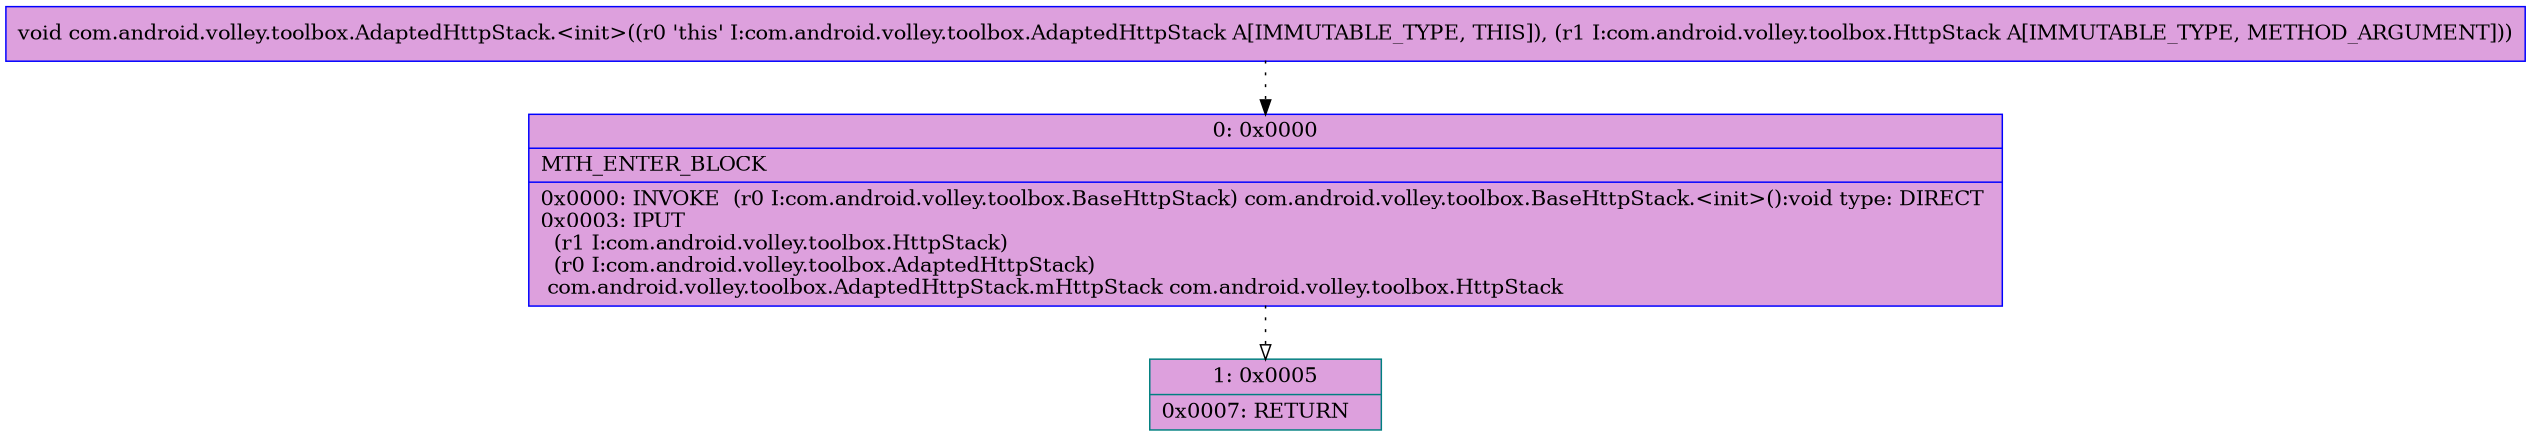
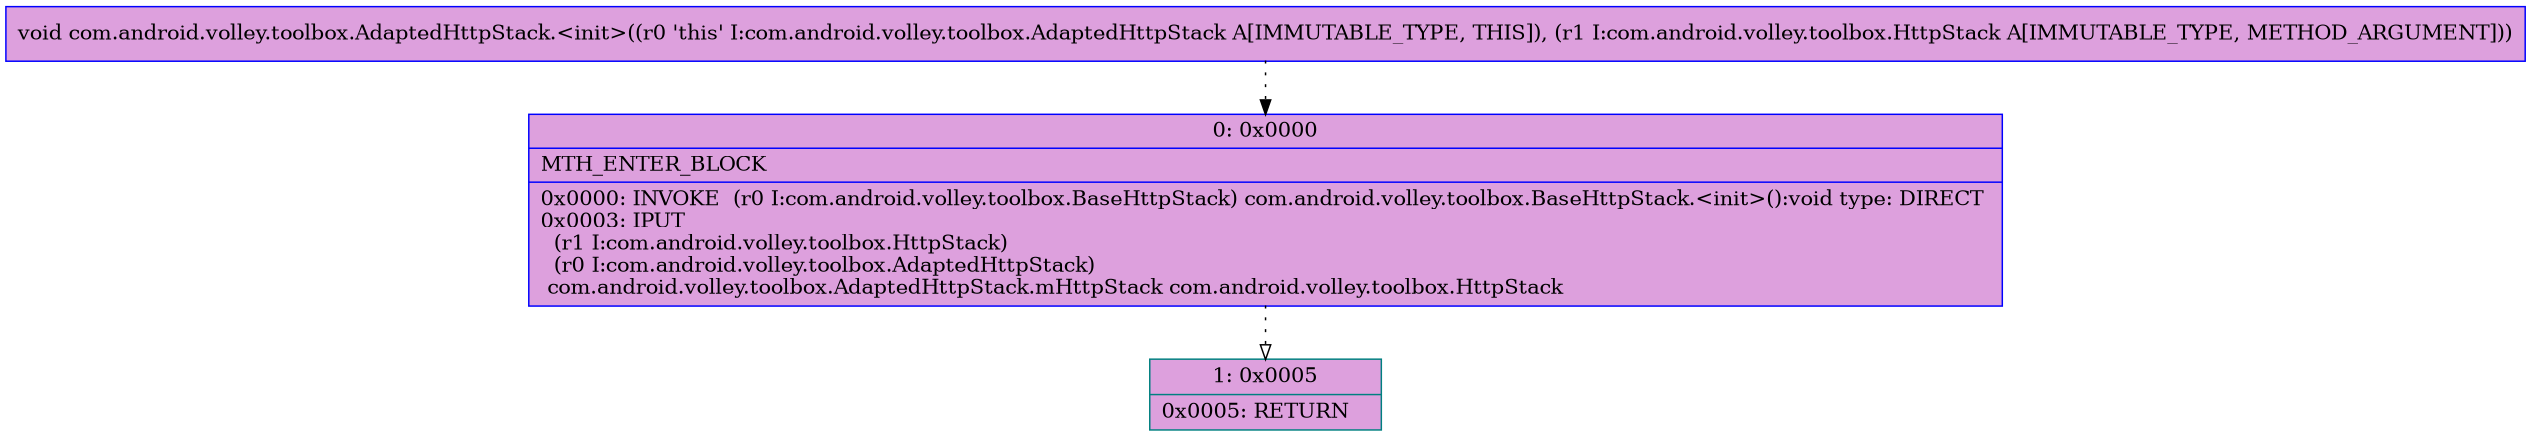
node "1: 0x0005": text "0x0007: RETURN" -> "0x0005: RETURN"
